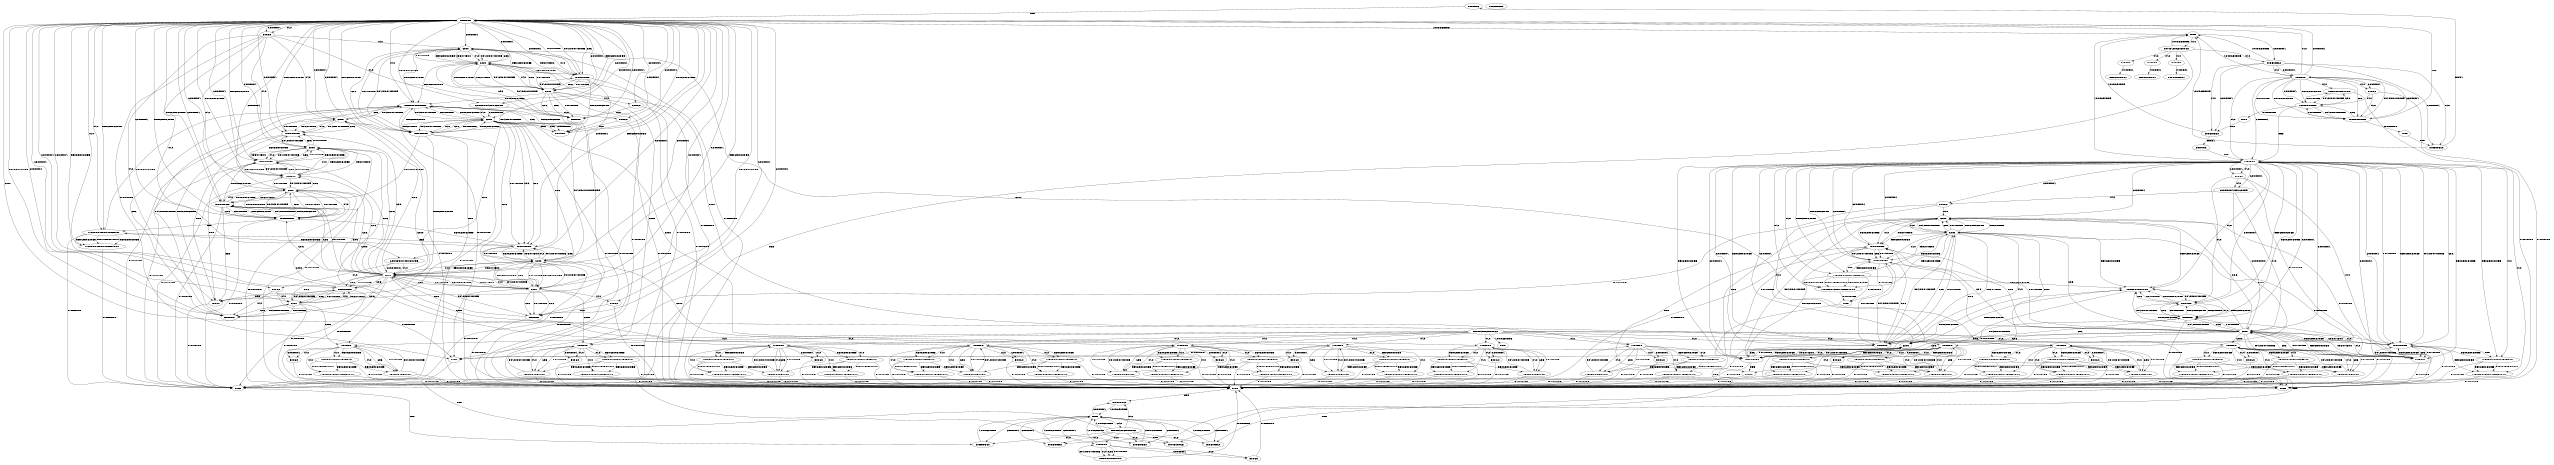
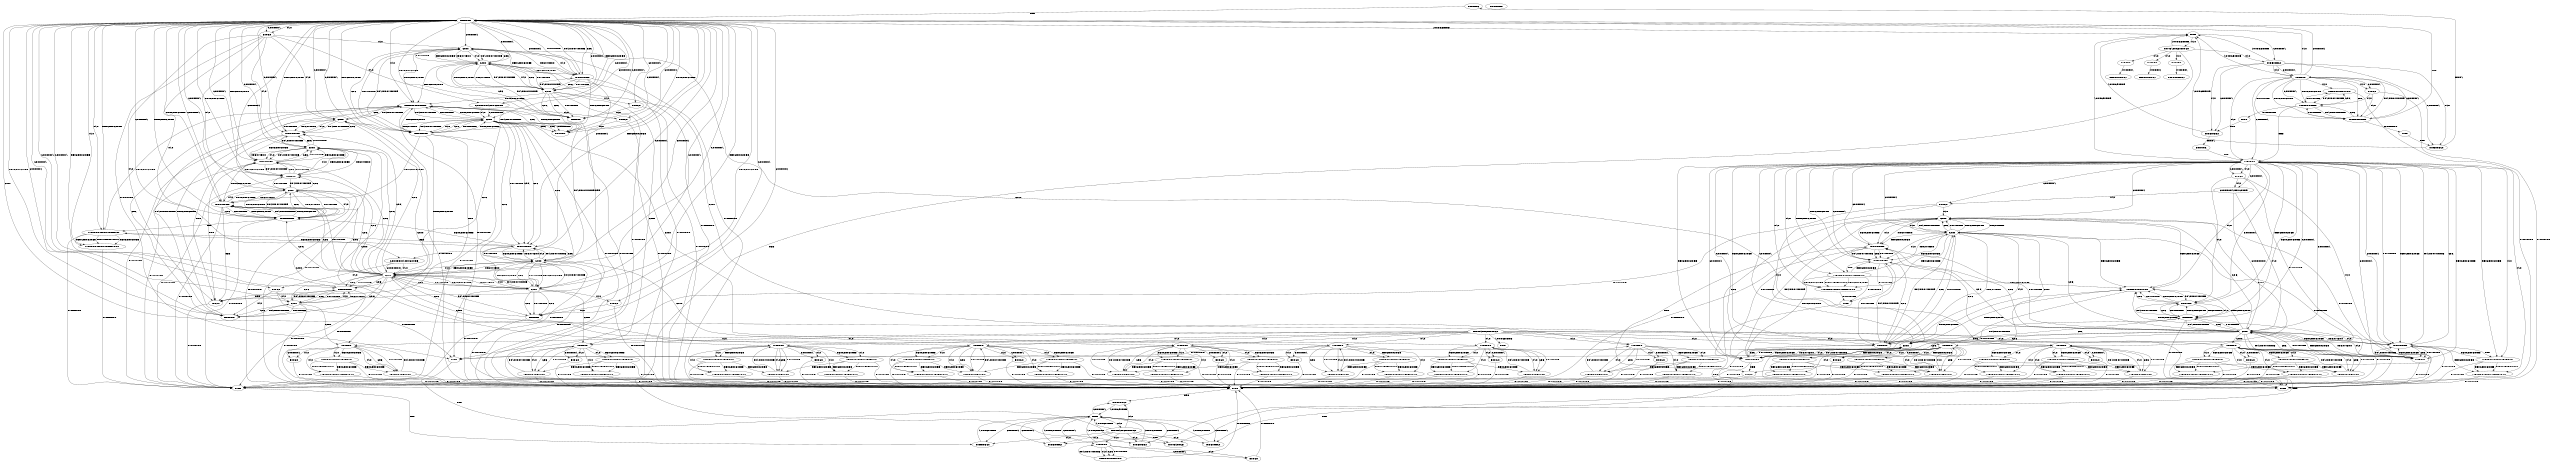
node "META_DATA": label "META_DATA" -> "OUT_DATA"
